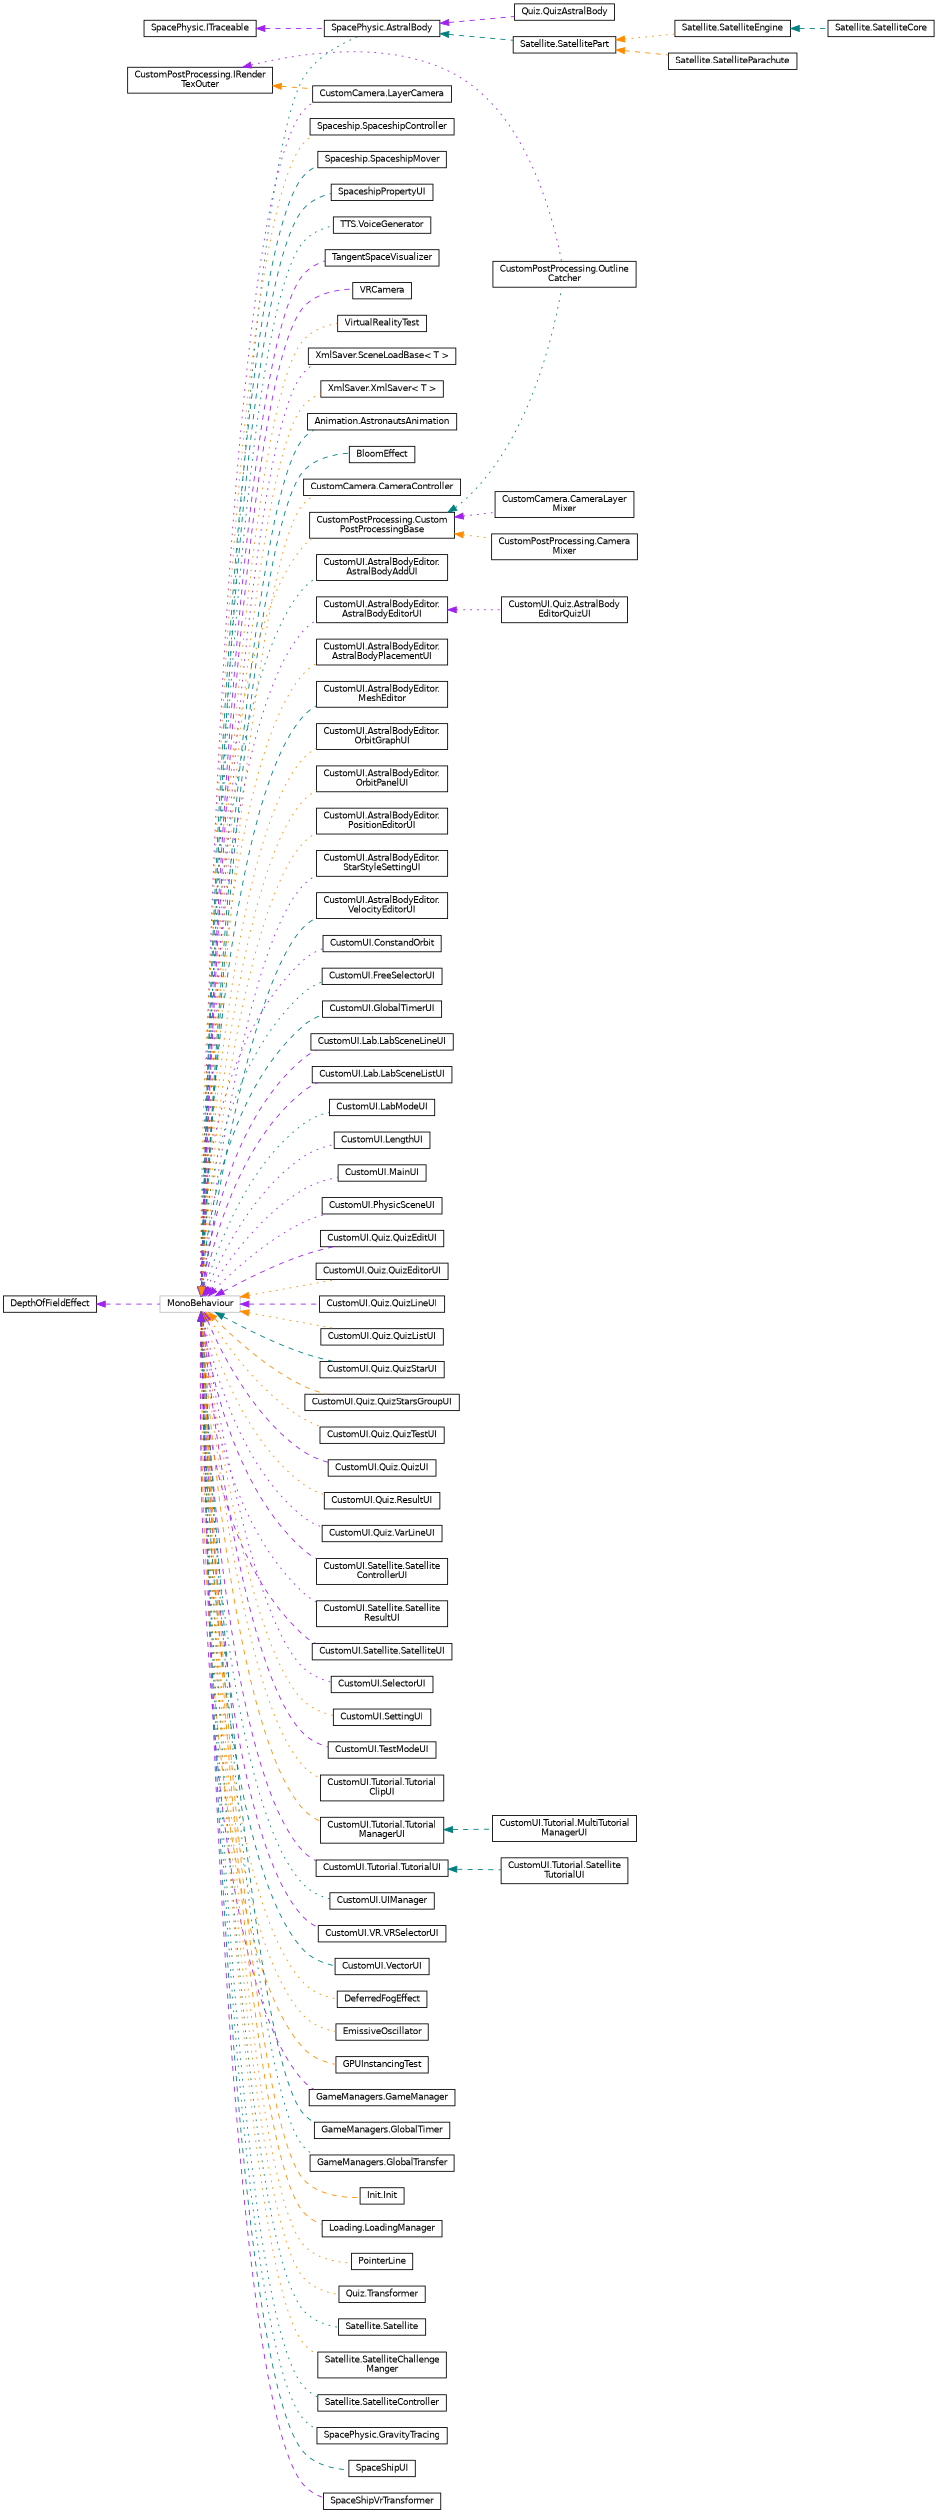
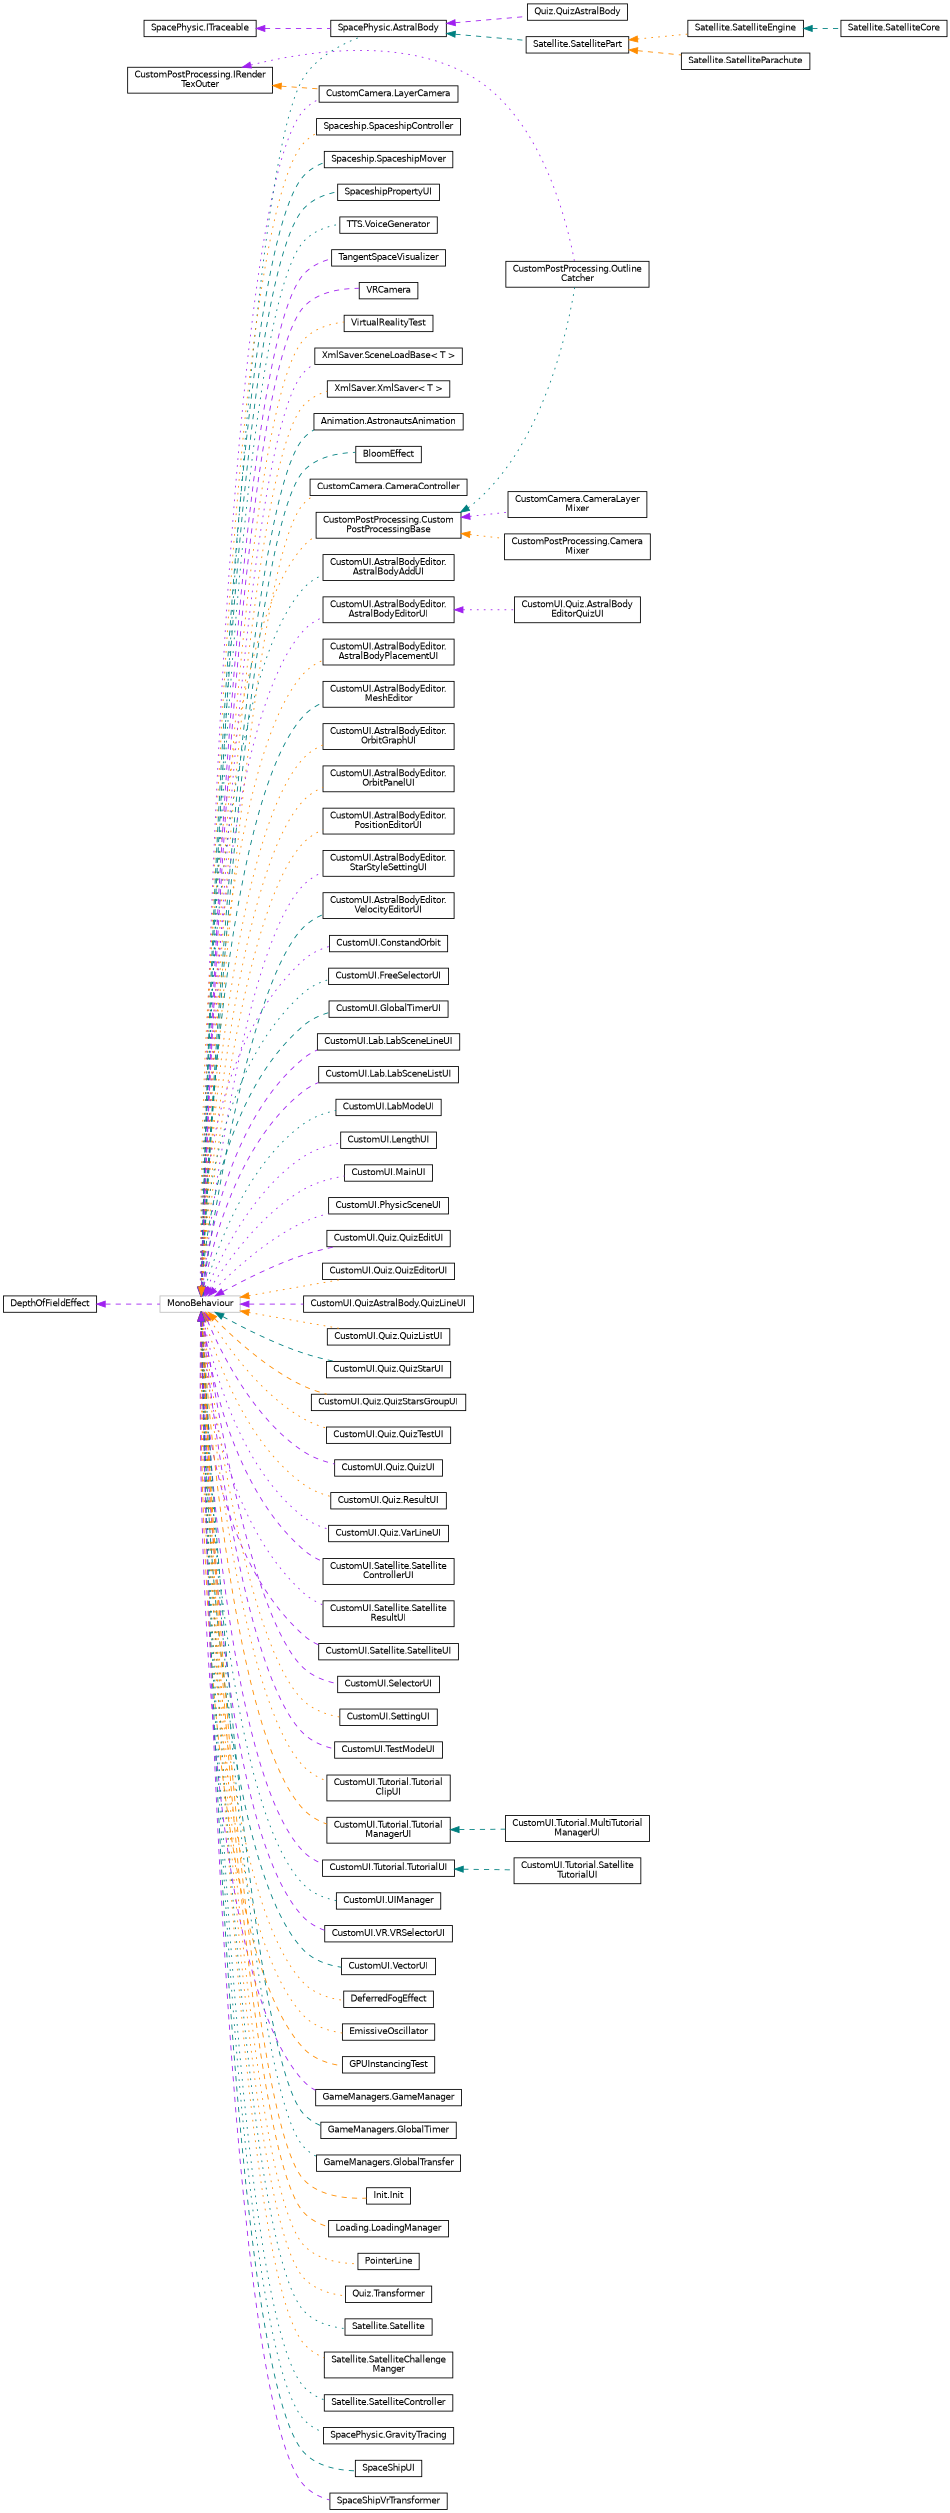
node "CustomUI.Quiz.QuizLineUI": label "CustomUI.Quiz.QuizLineUI" -> "CustomUI.QuizAstralBody.QuizLineUI"
edge "CustomUI.SelectorUI" -> "MonoBehaviour": style dotted -> dashed
